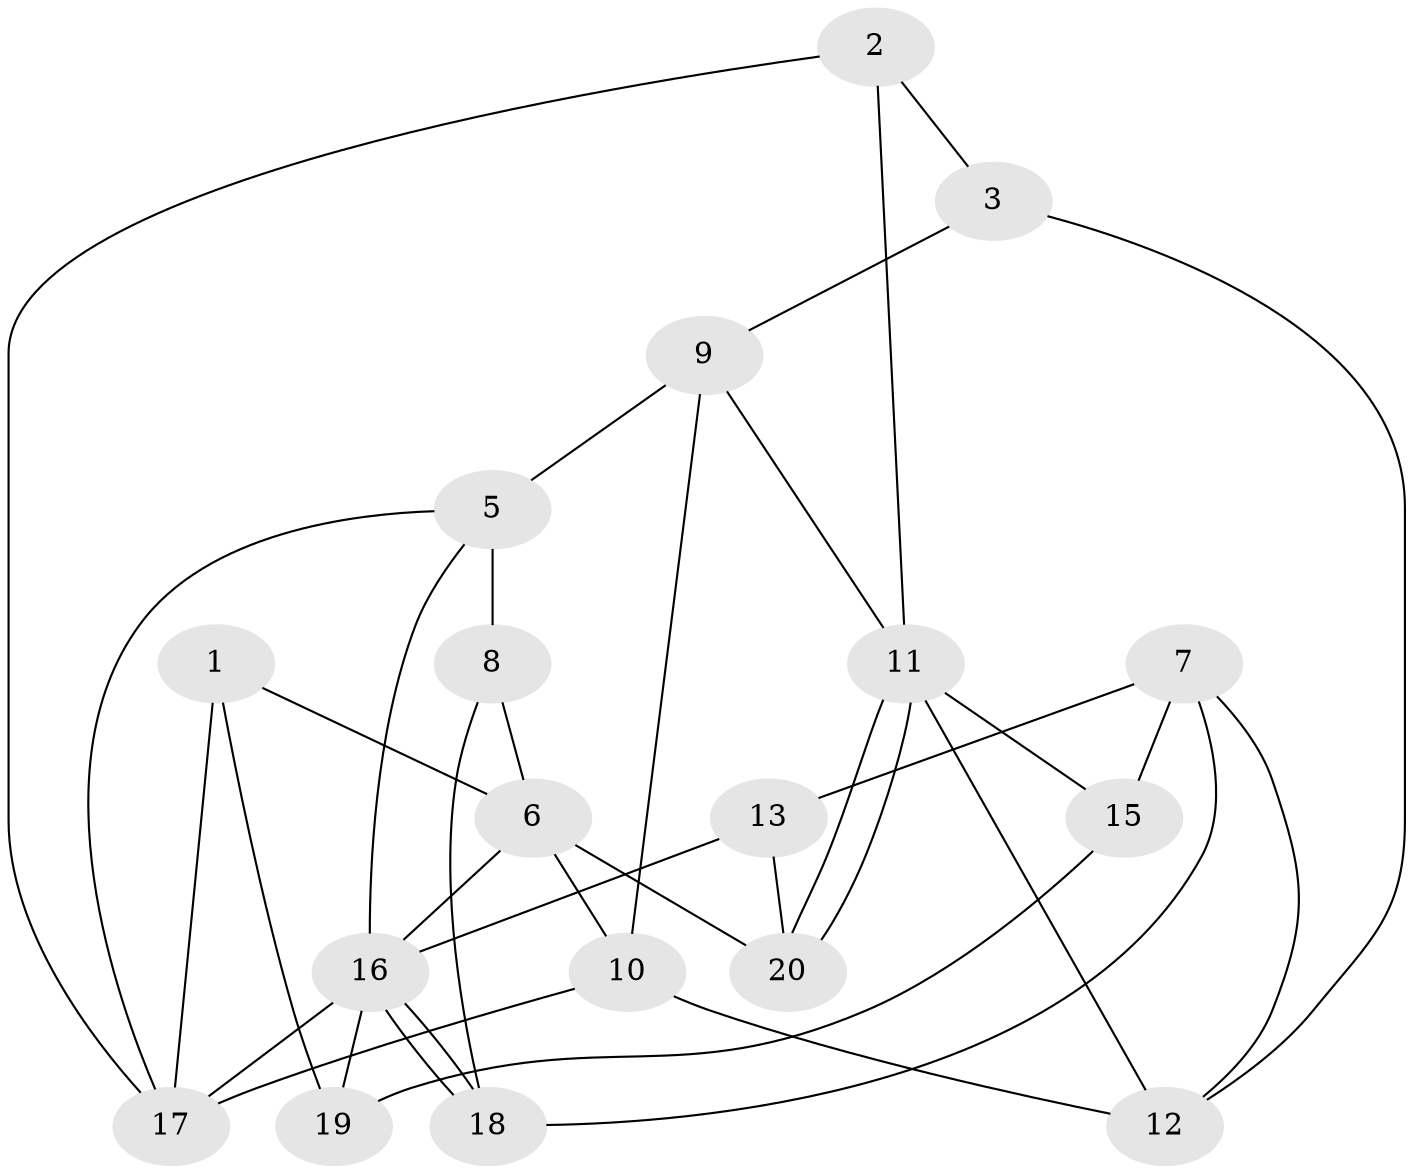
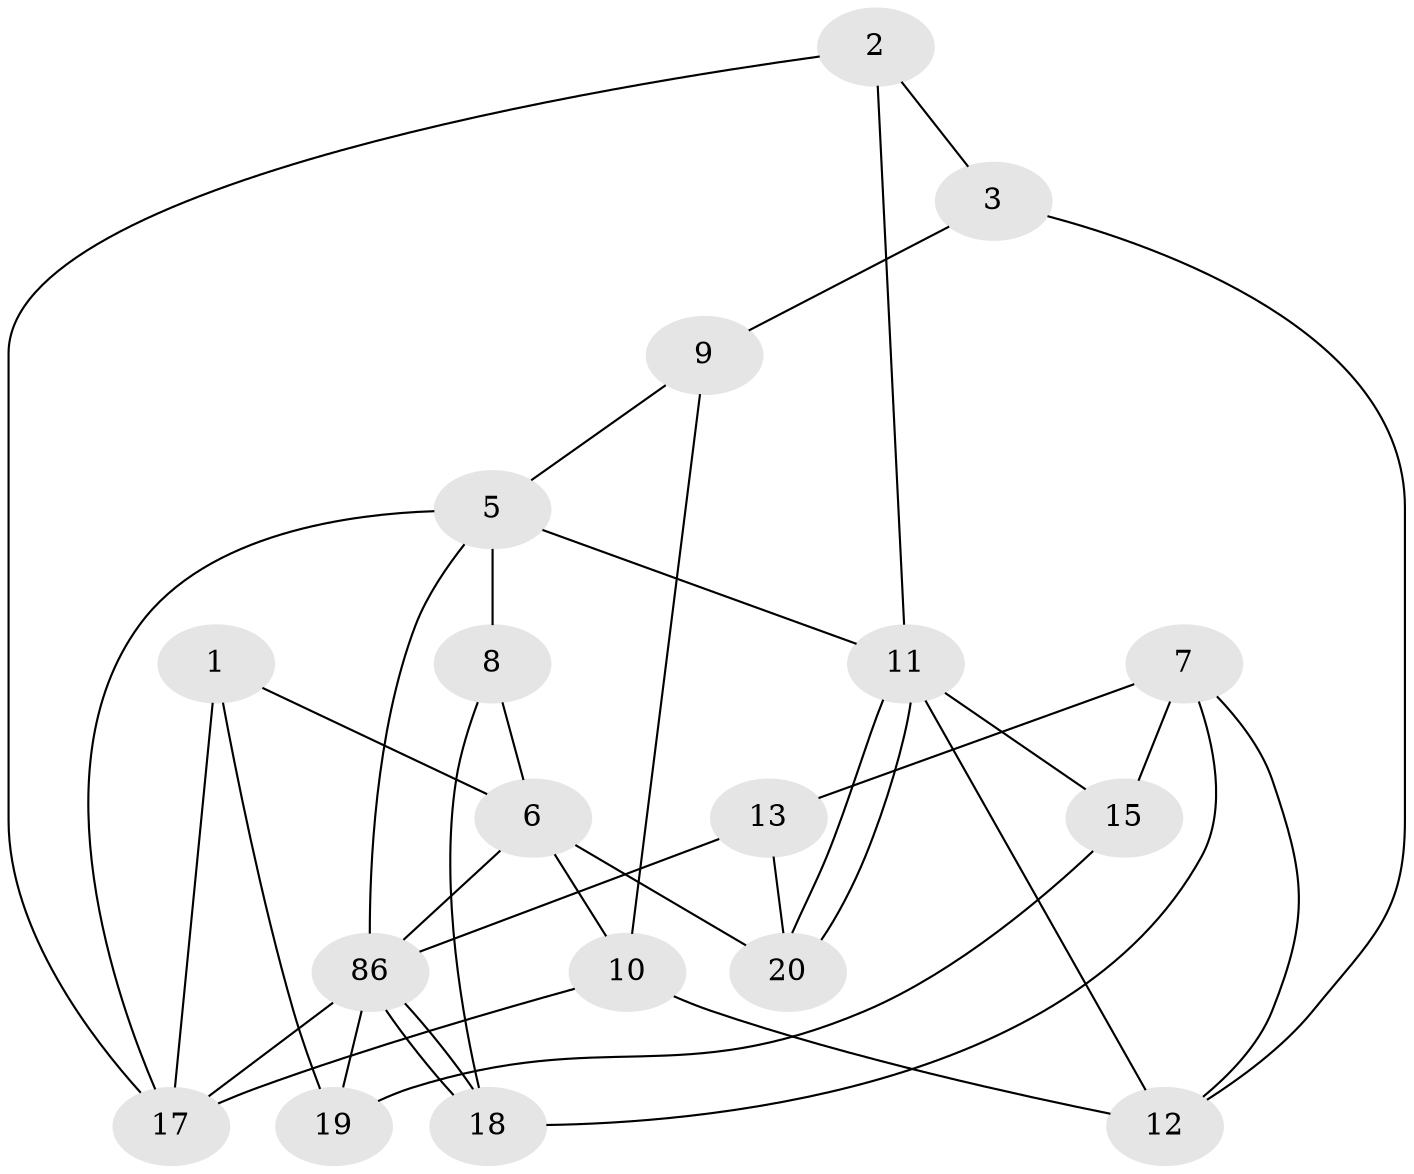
edge "9" -- "11": now "5" -- "11"
node "16": label "16" -> "86"
